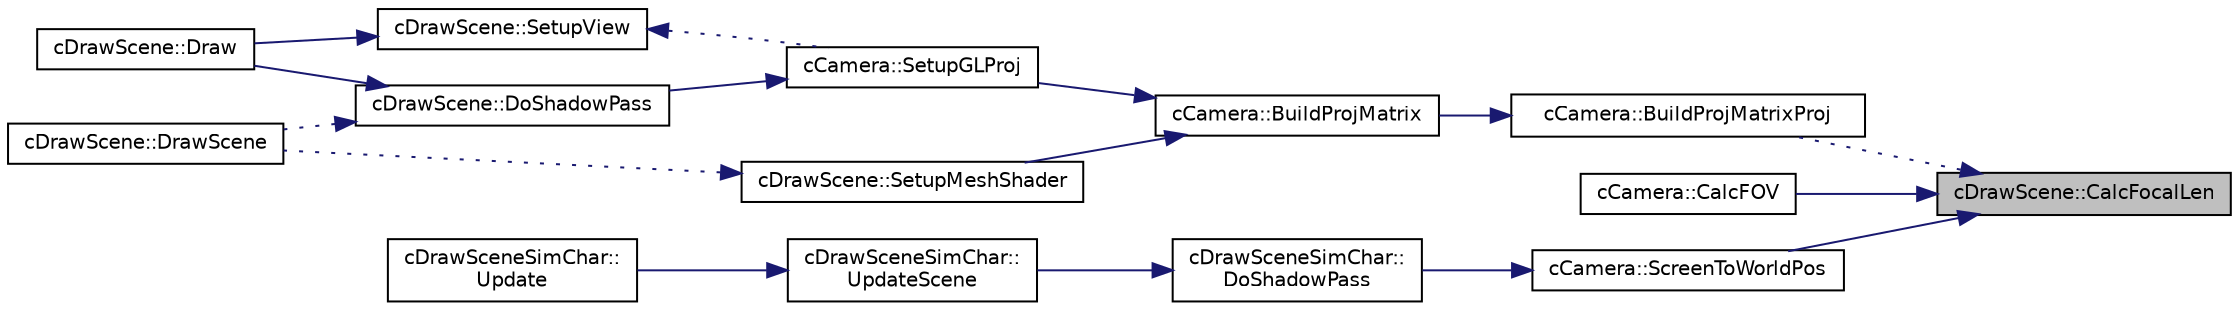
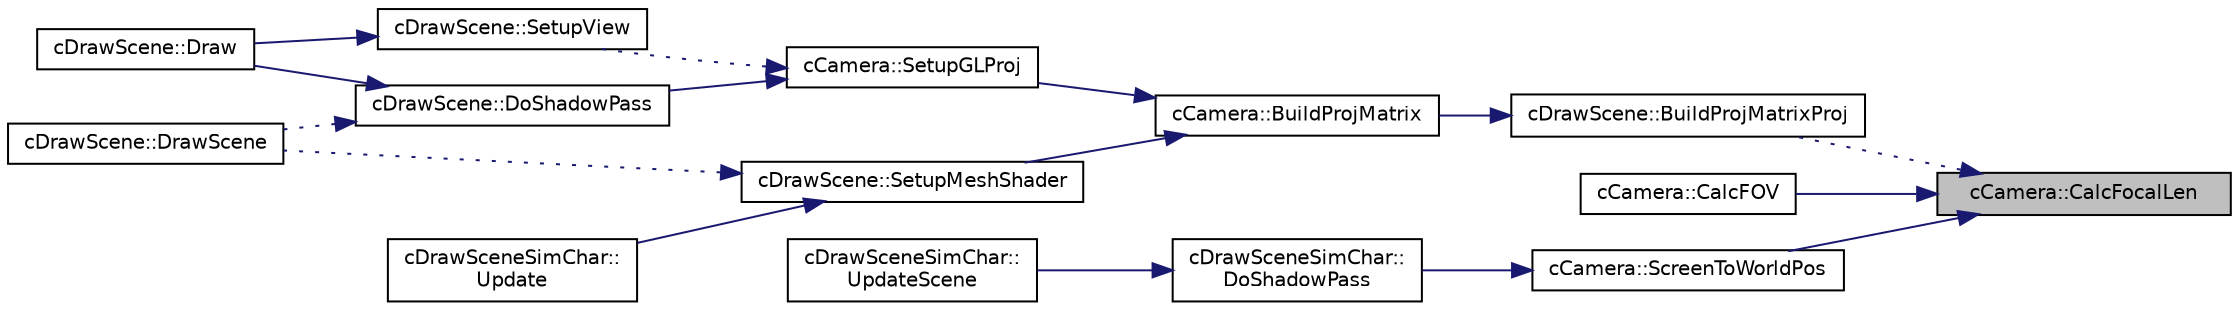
edge "cCamera::SetupGLProj" -> "cDrawScene::SetupView": reversed
node "cCamera::BuildProjMatrixProj": label "cCamera::BuildProjMatrixProj" -> "cDrawScene::BuildProjMatrixProj"
node "cDrawScene::CalcFocalLen": label "cDrawScene::CalcFocalLen" -> "cCamera::CalcFocalLen"
edge "cDrawSceneSimChar:: Update" -> "cDrawSceneSimChar:: UpdateScene": now "cDrawSceneSimChar:: Update" -> "cDrawScene::SetupMeshShader"
